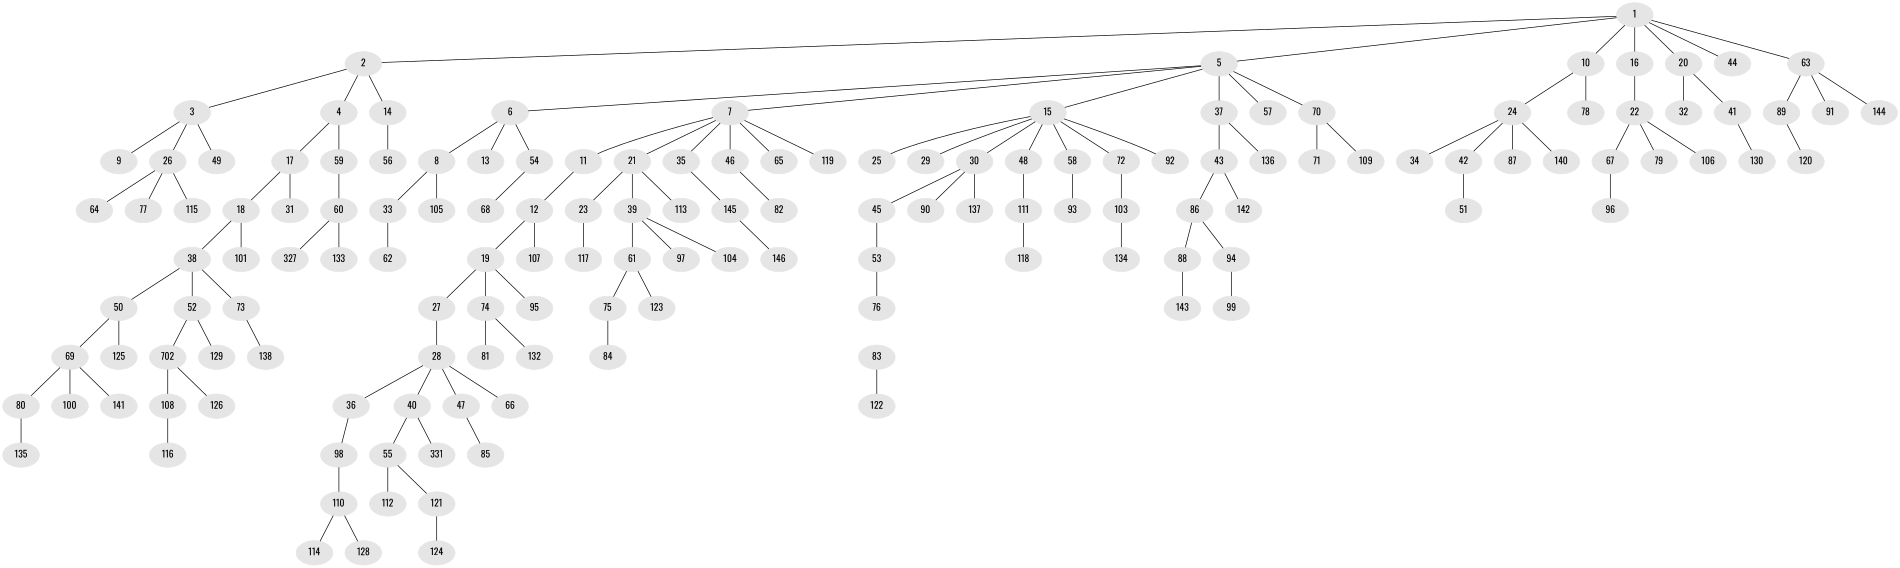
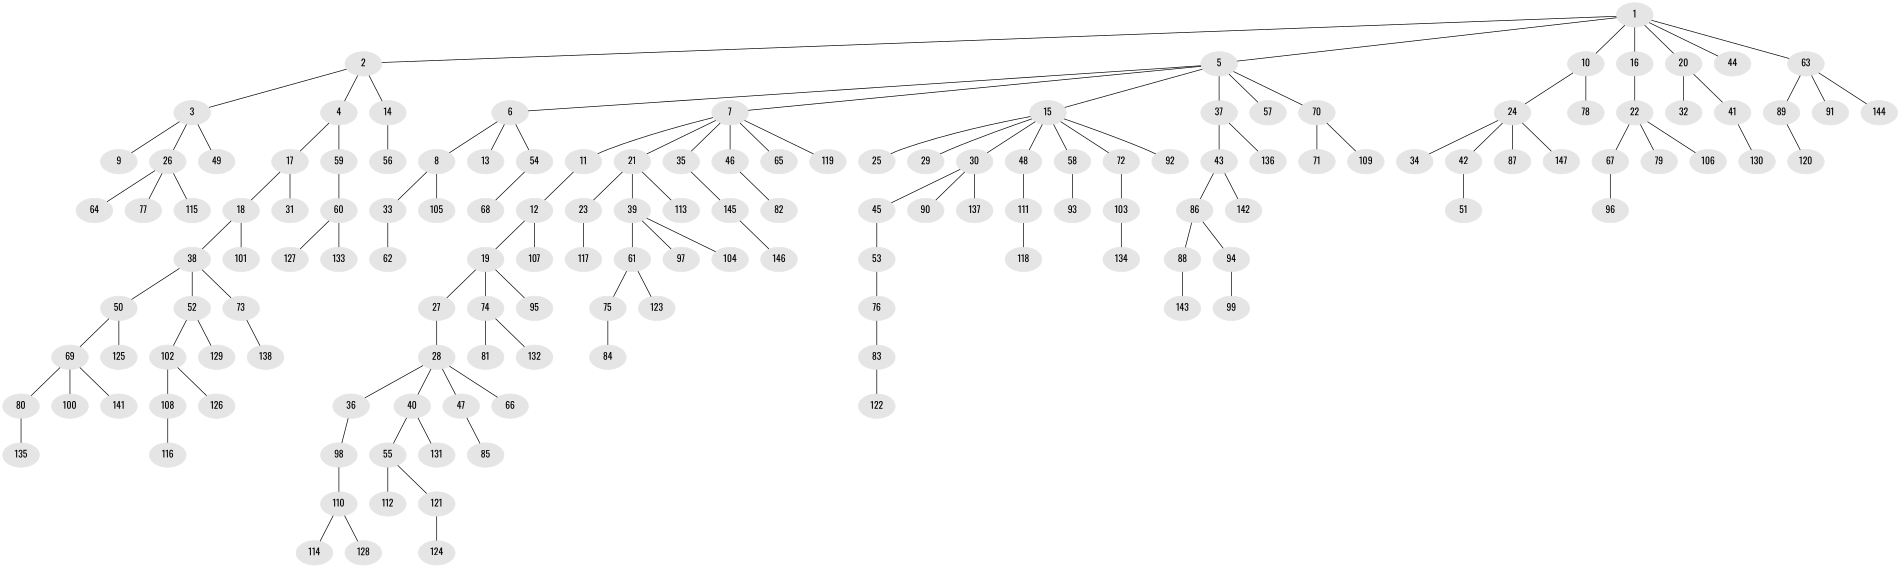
node "140": label "140" -> "147"
node "327": label "327" -> "127"
edge "76" -- "83": added
node "702": label "702" -> "102"
node "331": label "331" -> "131"
